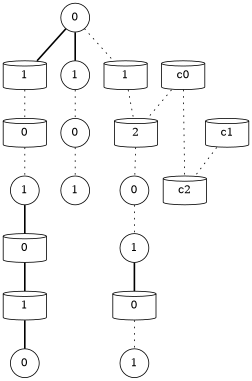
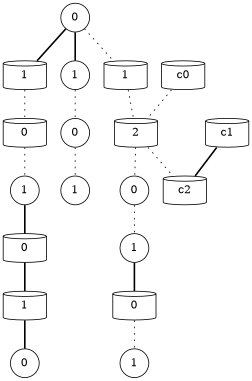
edge "c0" -- "c2": now "2" -- "c2"
edge "c1" -- "c2": style dotted -> bold
